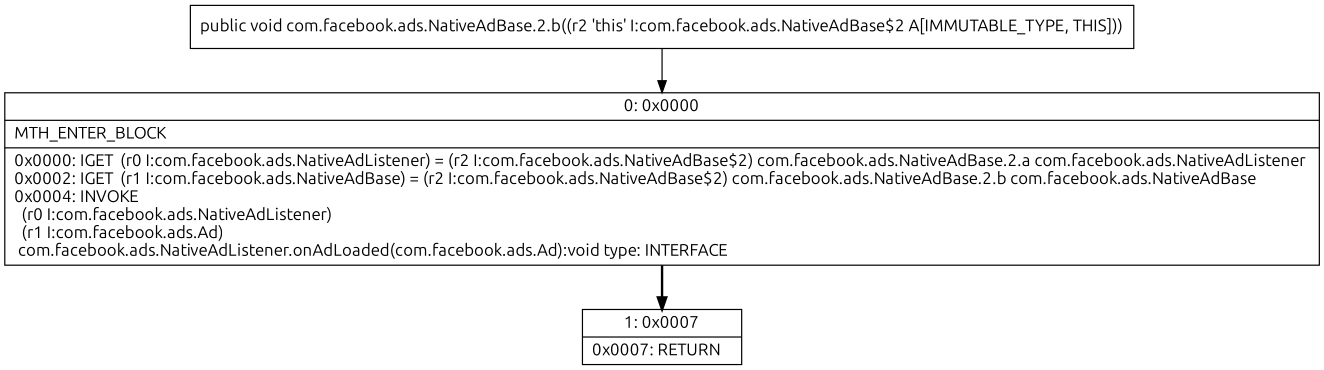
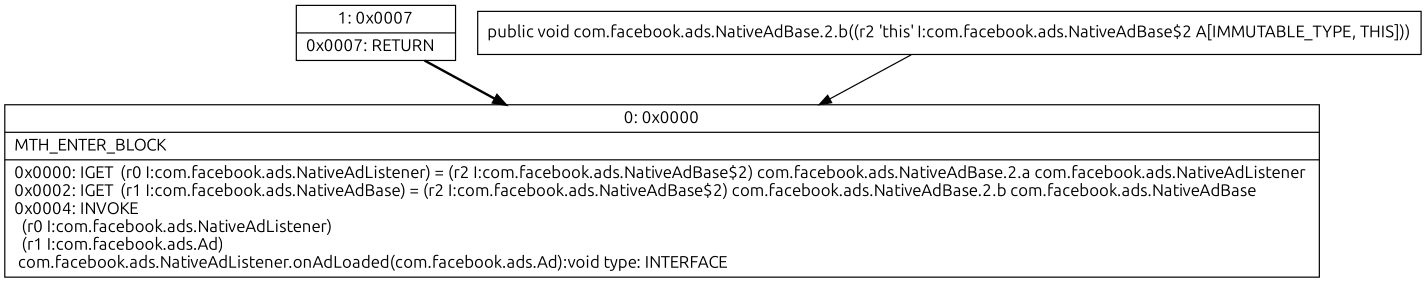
edge "0: 0x0000" -> "1: 0x0007": reversed
